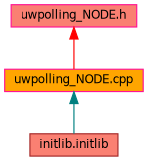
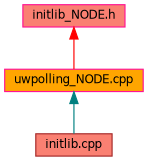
node "uwpolling_NODE.h": label "uwpolling_NODE.h" -> "initlib_NODE.h"
node "initlib.initlib": label "initlib.initlib" -> "initlib.cpp"
